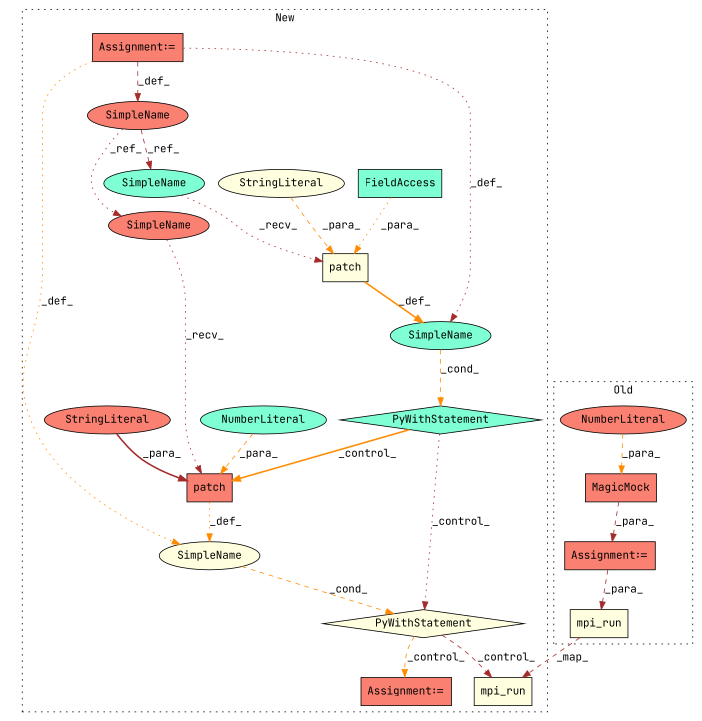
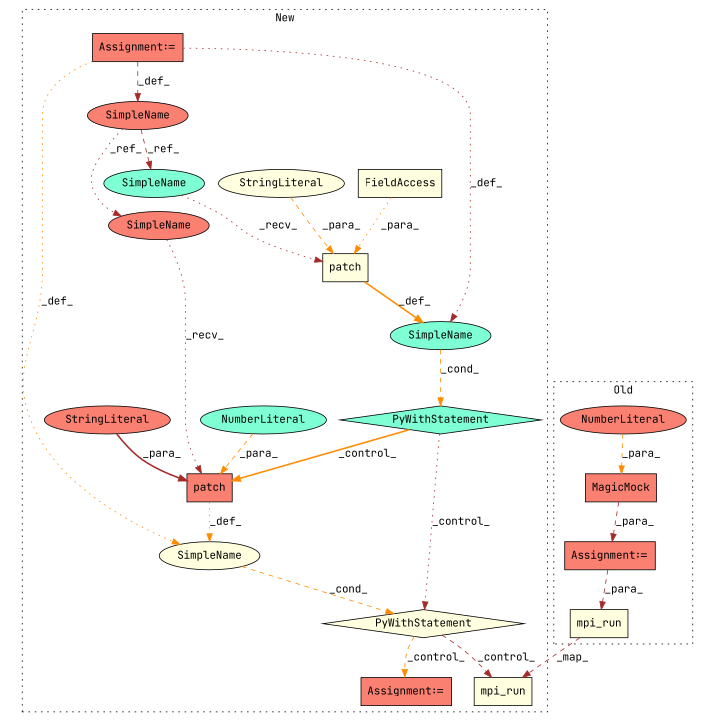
node "FieldAccess": fillcolor aquamarine -> lightyellow
